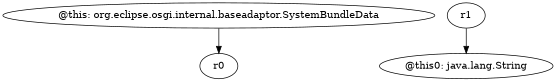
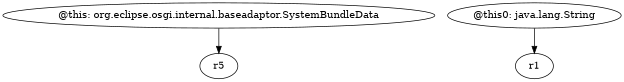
edge "r1" -> "@this0: java.lang.String": reversed
node "r0": label "r0" -> "r5"
